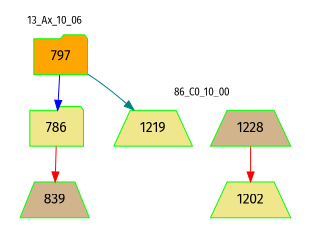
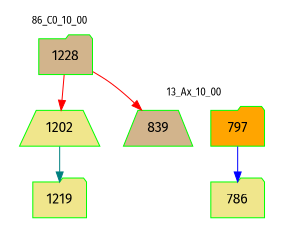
cluster "13_Ax_10_06": label "13_Ax_10_06" -> "13_Ax_10_00"
edge "797" -> "1219": now "1202" -> "1219"
node "1219": shape trapezium -> folder
node "1228": shape trapezium -> folder
edge "786" -> "839": now "1228" -> "839"
